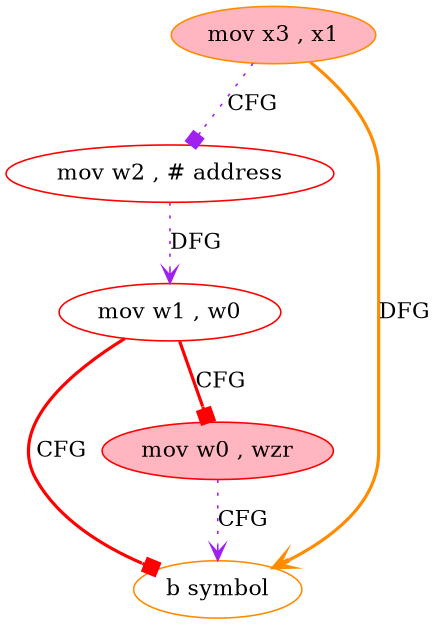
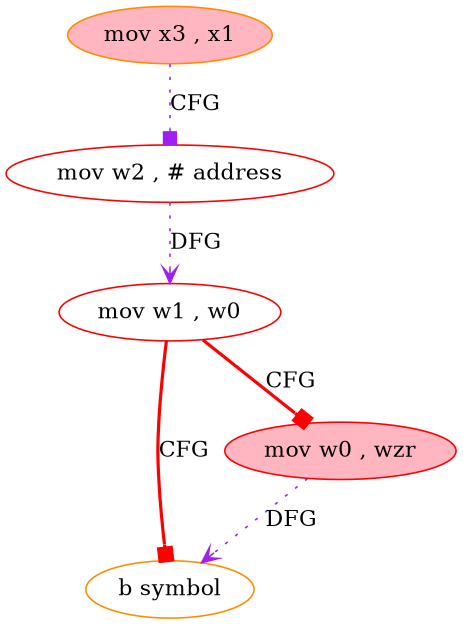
edge "mov x3 , x1" -> "b symbol": removed, label "DFG"
edge "mov w0 , wzr" -> "b symbol": label "CFG" -> "DFG"
